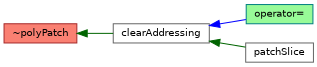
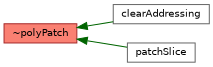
node "operator=": removed
edge "patchSlice" -> "clearAddressing": now "patchSlice" -> "~polyPatch"
